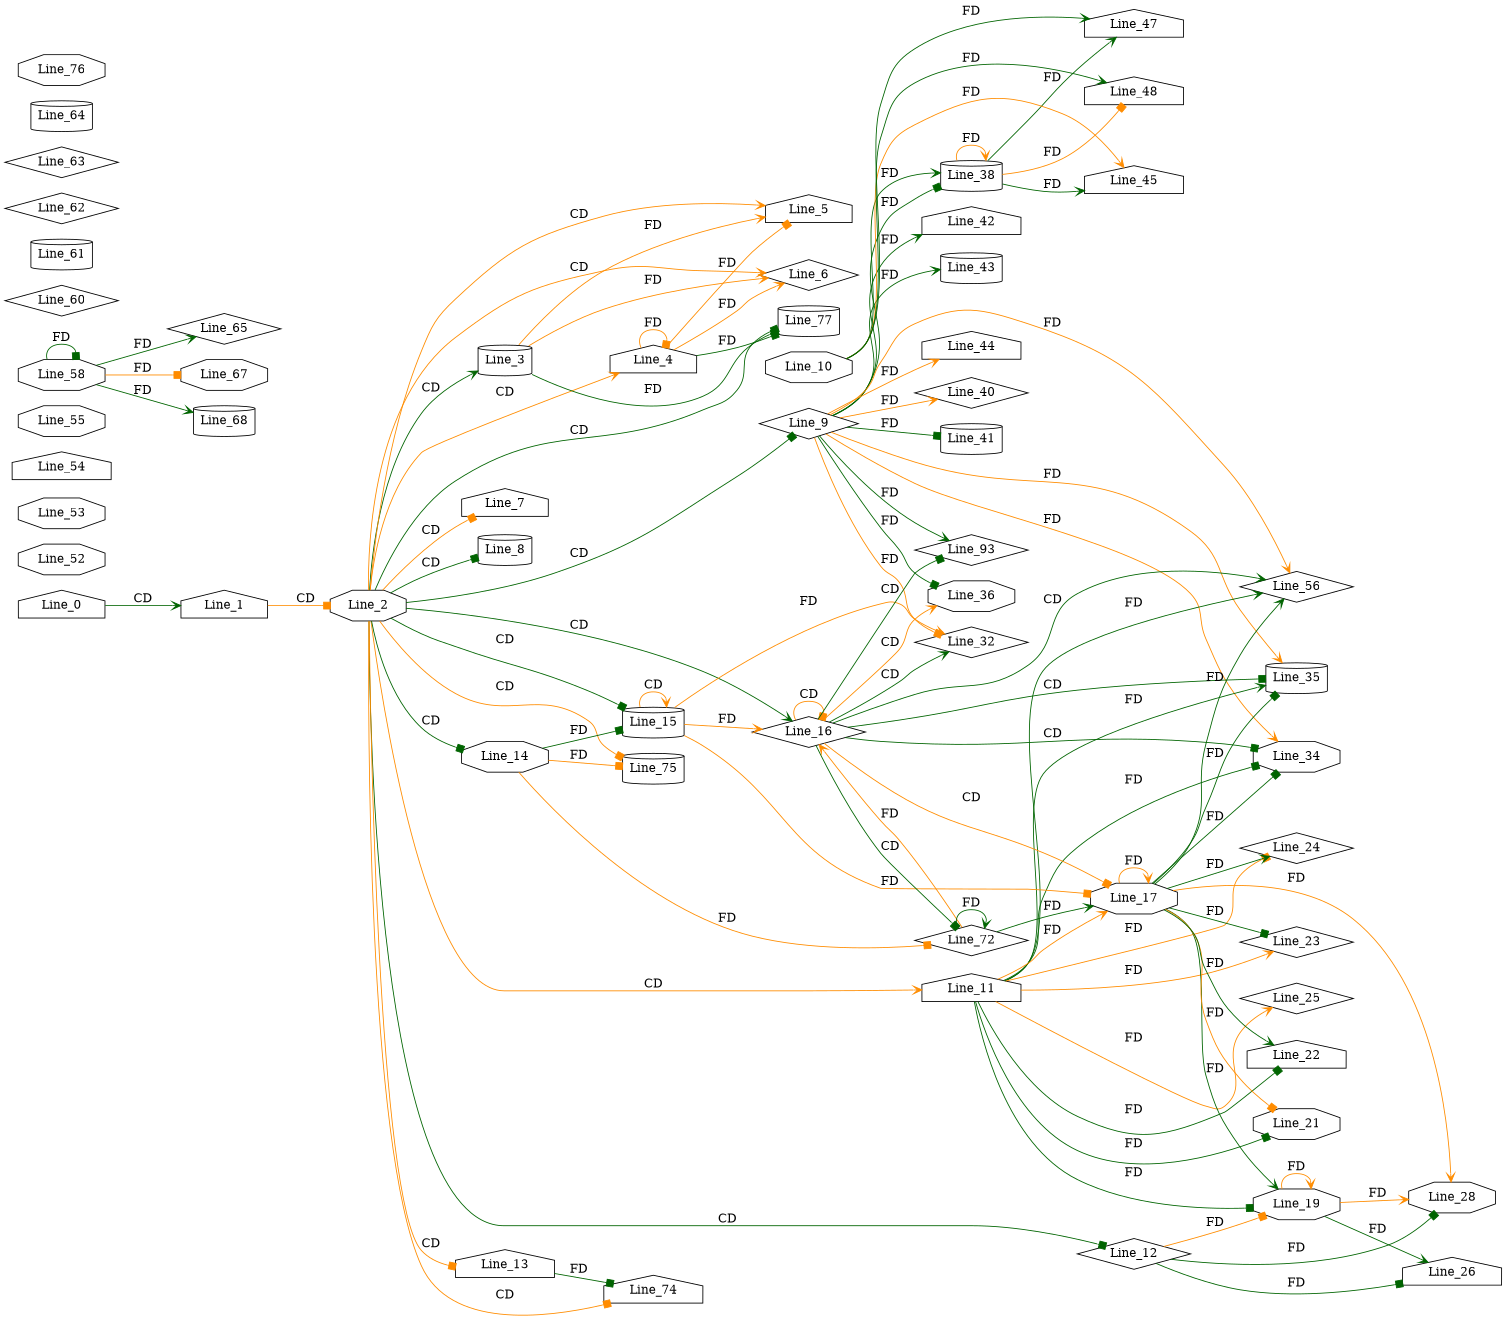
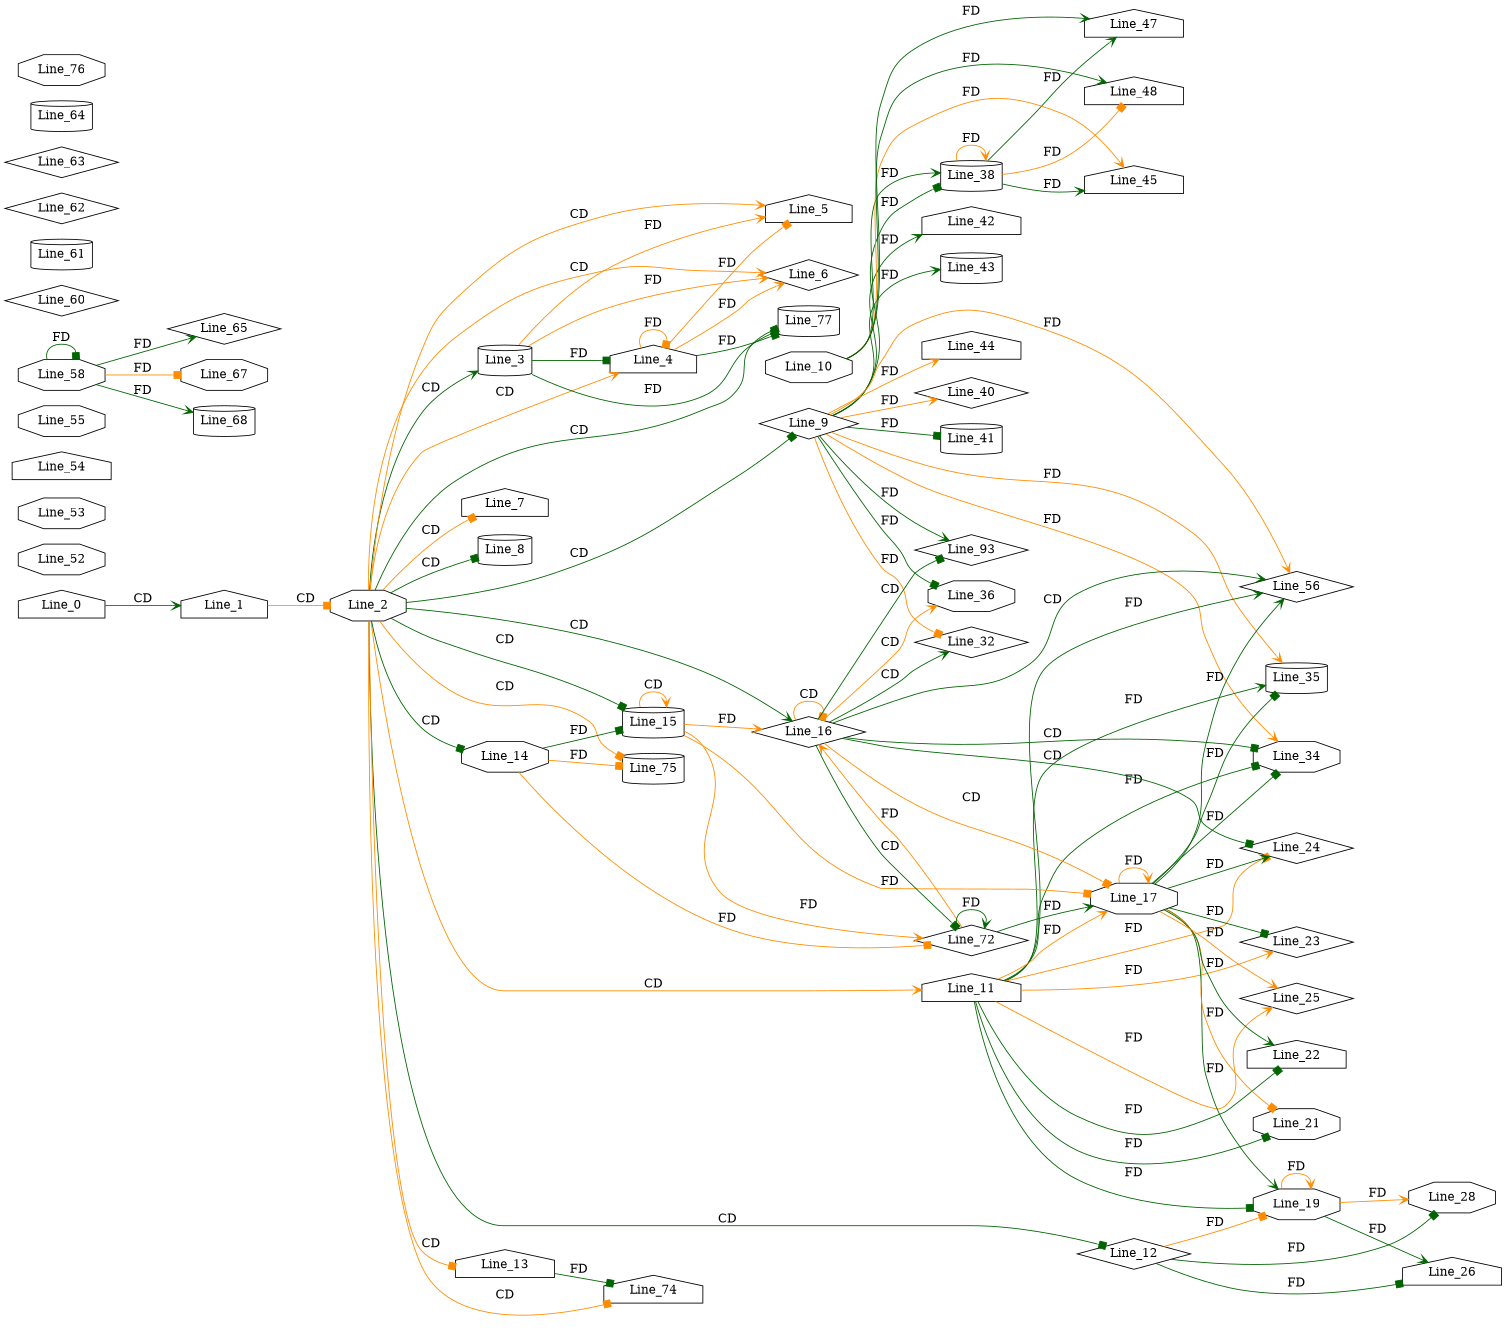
edge "Line_3" -> "Line_4": added, label "FD"
edge "Line_15" -> "Line_32": now "Line_15" -> "Line_72"
edge "Line_16" -> "Line_35": now "Line_16" -> "Line_24"
edge "Line_17" -> "Line_28": now "Line_17" -> "Line_25"
